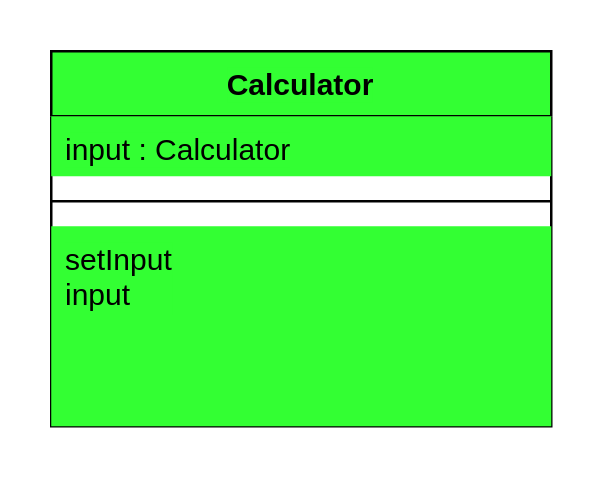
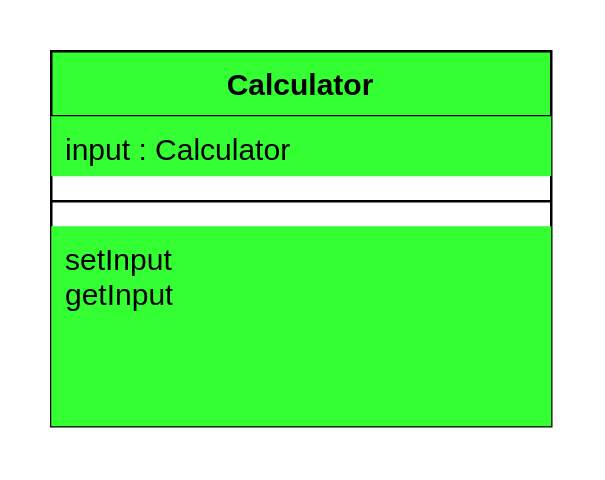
node "setInput input": label "setInput input" -> "setInput getInput"
